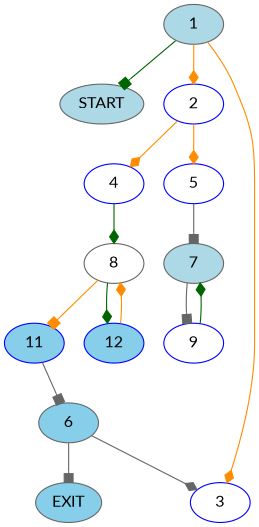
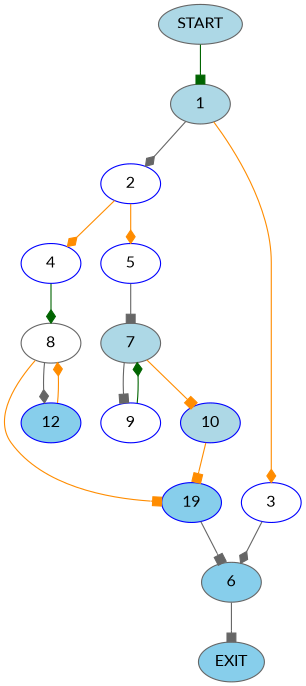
edge "1" -> "2": color darkorange -> gray40
edge "1" -> "START": reversed
edge "8" -> "12": color darkgreen -> gray40
node "11": label "11" -> "19"
node "10": added
edge "6" -> "3": reversed
